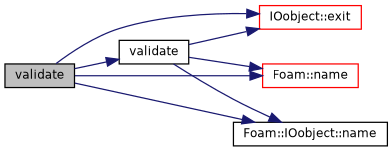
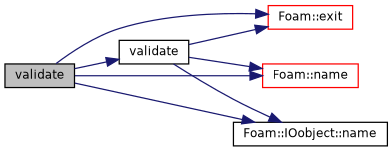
node "IOobject::exit": label "IOobject::exit" -> "Foam::exit"
